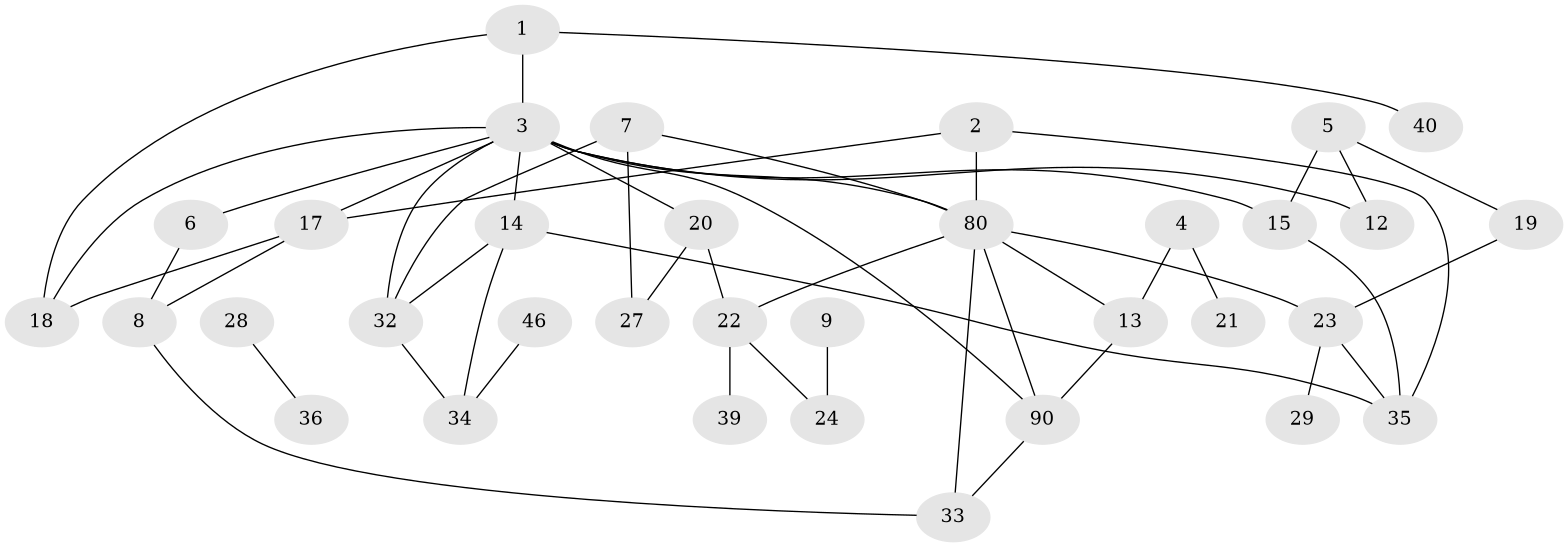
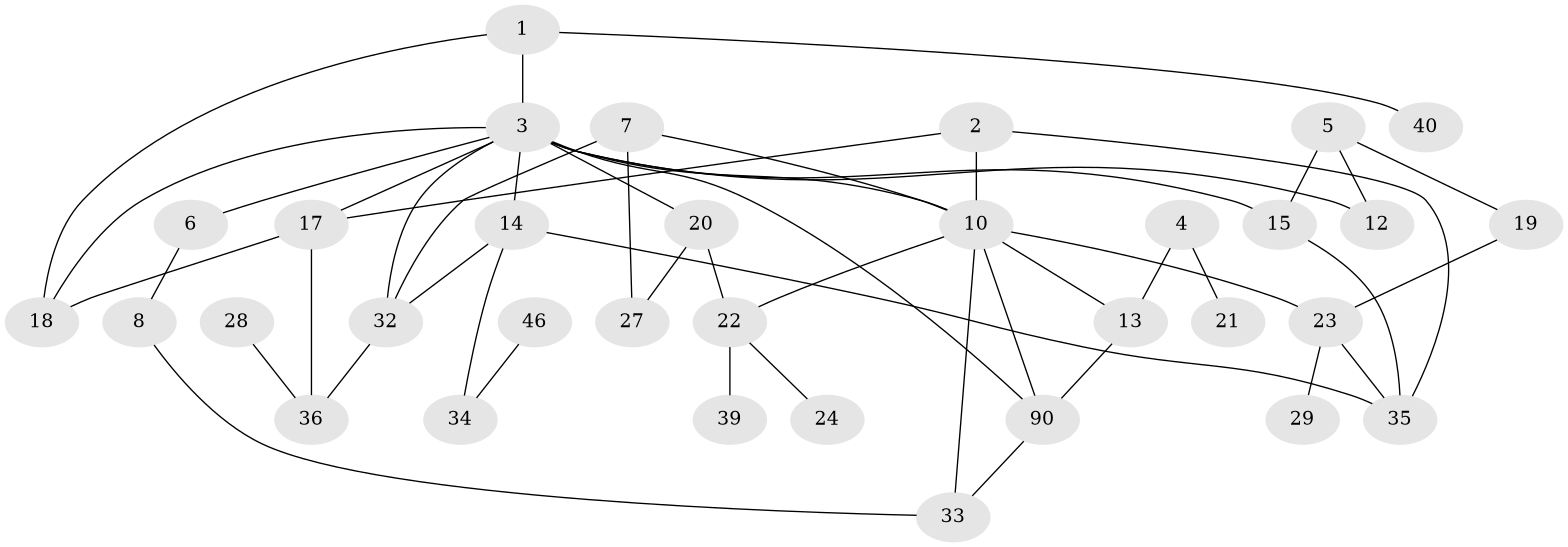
node "80": label "80" -> "10"
edge "17" -- "8": now "17" -- "36"
node "9": removed
edge "32" -- "34": now "32" -- "36"
